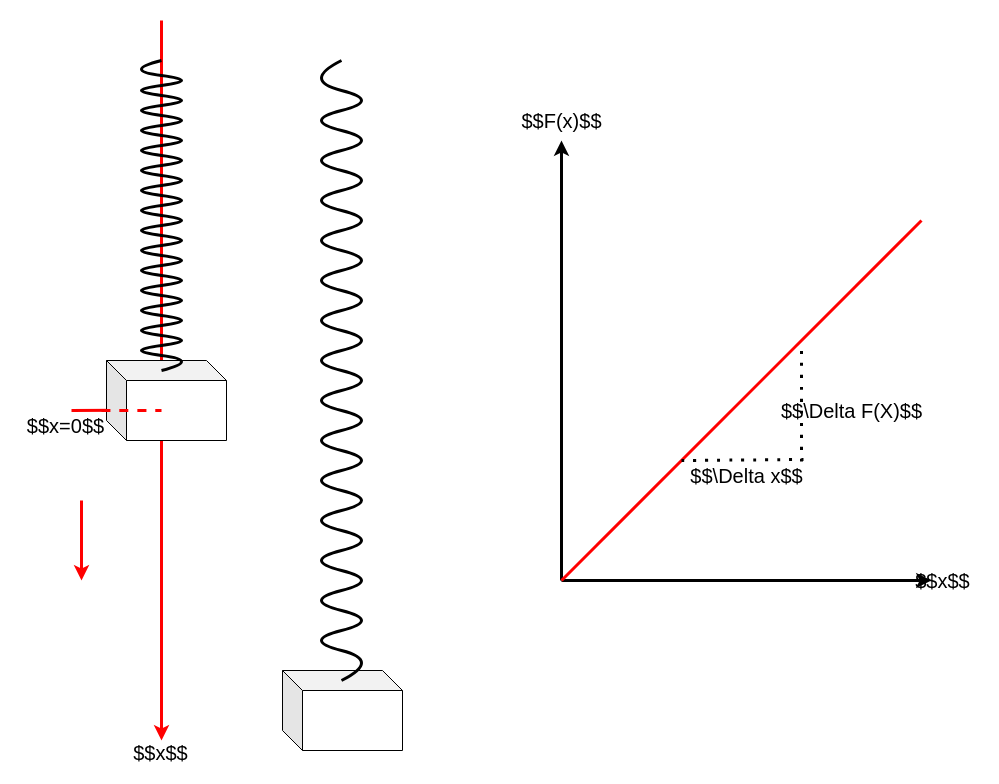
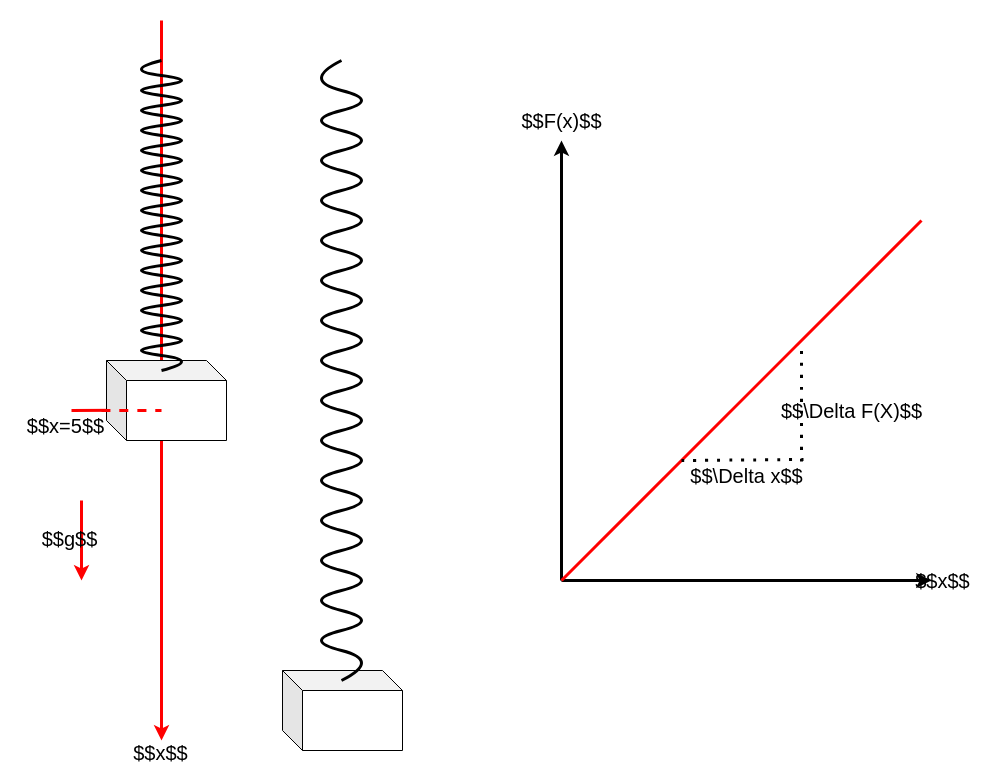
node "$$x=0$$": label "$$x=0$$" -> "$$x=5$$"
node "$$g$$": added
